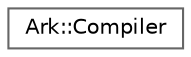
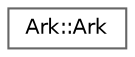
node "Ark::Compiler": label "Ark::Compiler" -> "Ark::Ark"
